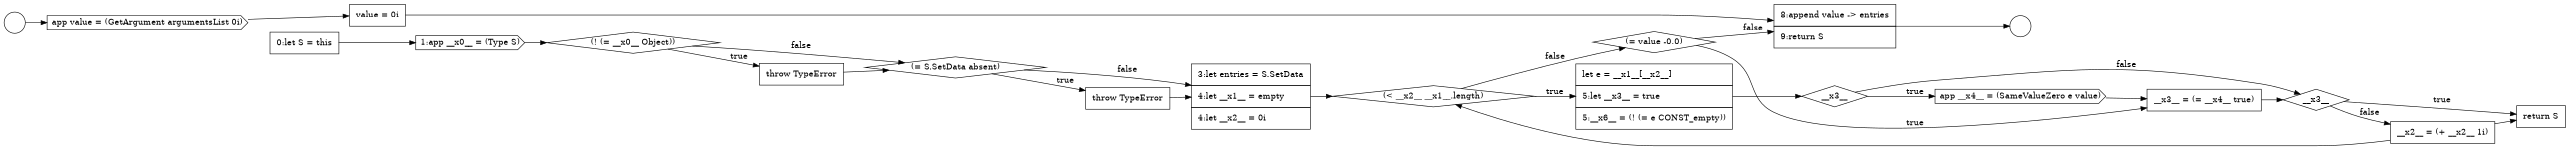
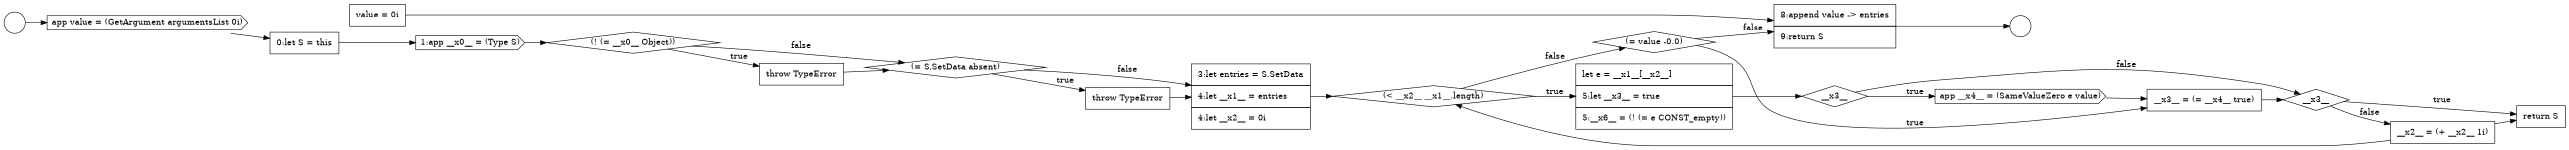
edge "app value = (GetArgument argumentsList 0i)" -> "value = 0i": now "app value = (GetArgument argumentsList 0i)" -> "0:let S = this"
node "3:let entries = S.SetData": text "4:let __x1__ = empty" -> "4:let __x1__ = entries"
